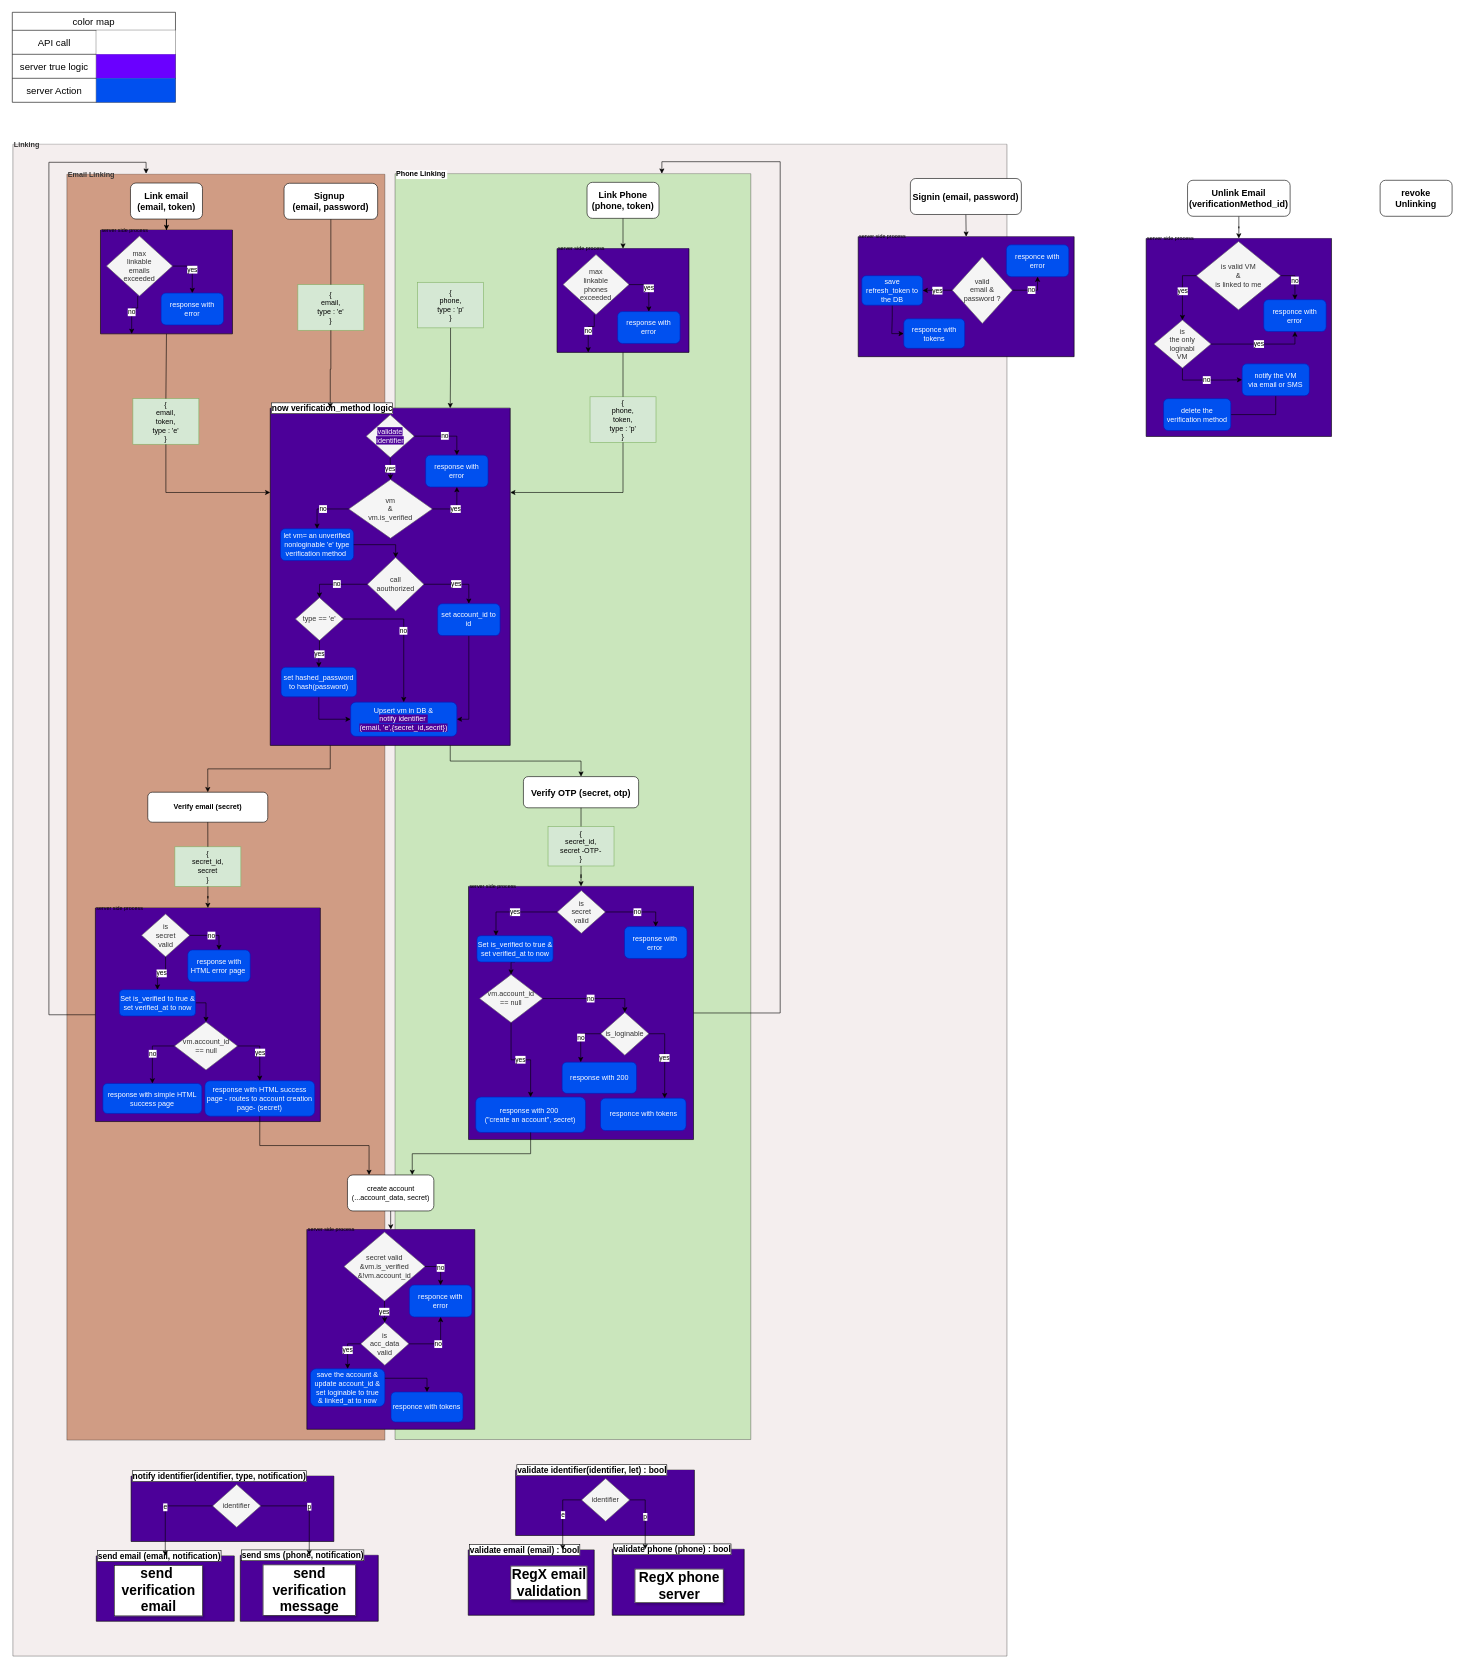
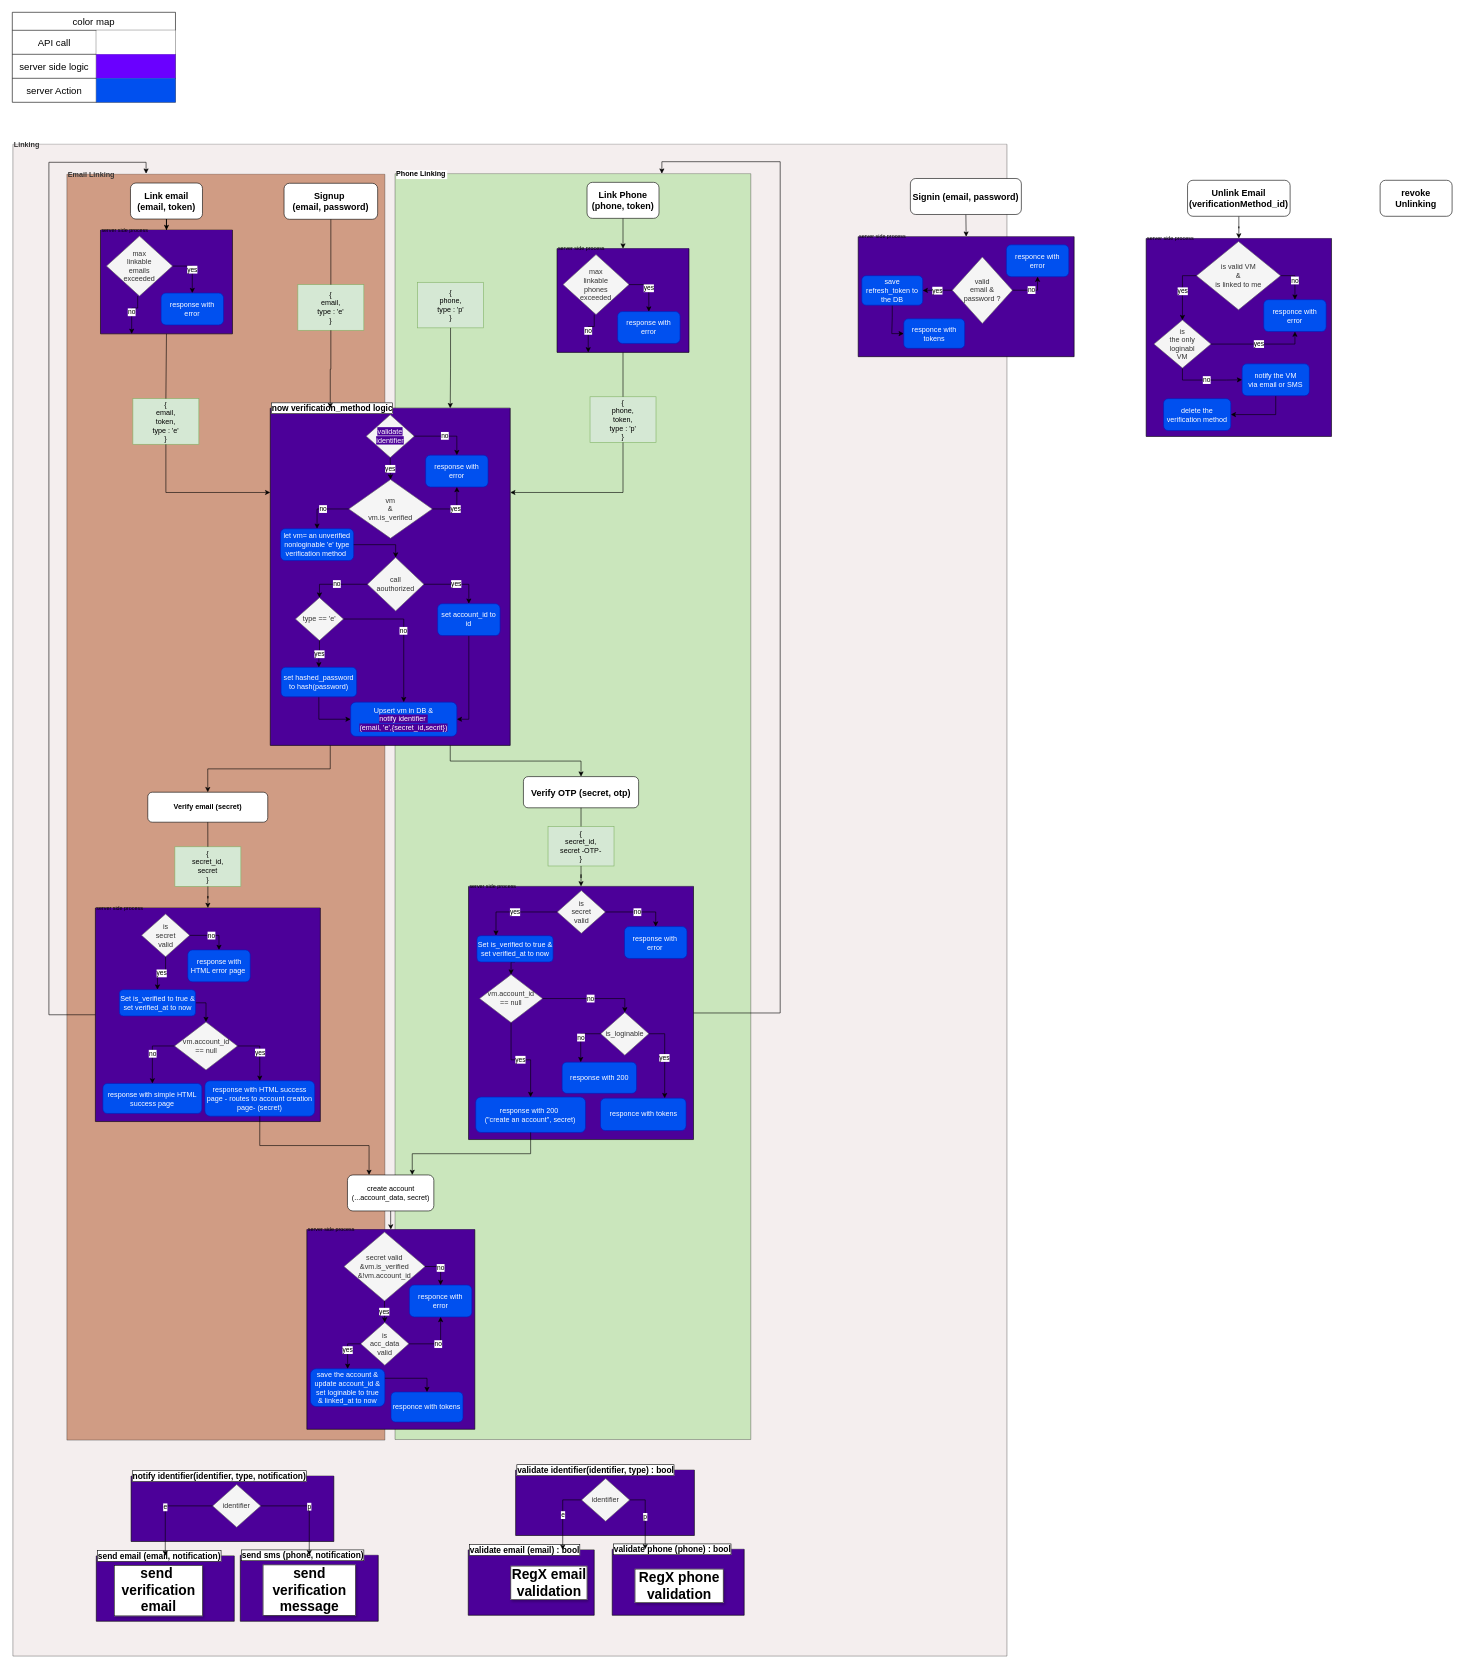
node "server true logic": label "server true logic" -> "server side logic"
edge "notify the VM via email or SMS" -- "delete the verification method": arrowhead none -> classic
node "validate identifier(identifier, let) : bool": label "validate identifier(identifier, let) : bool" -> "validate identifier(identifier, type) : bool"
node "RegX phone server": label "RegX phone server" -> "RegX phone validation"
